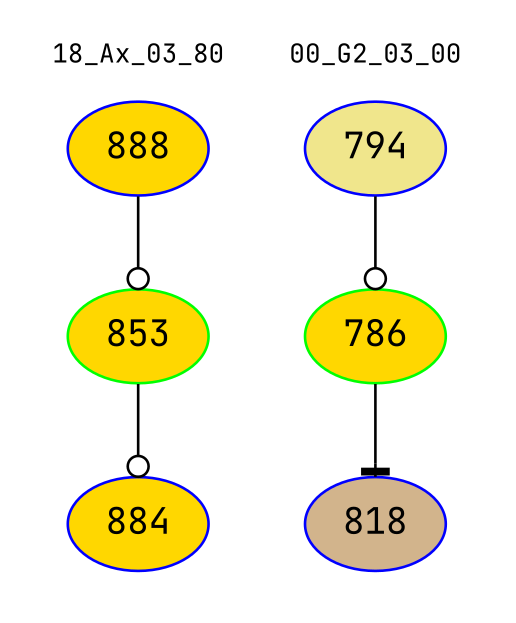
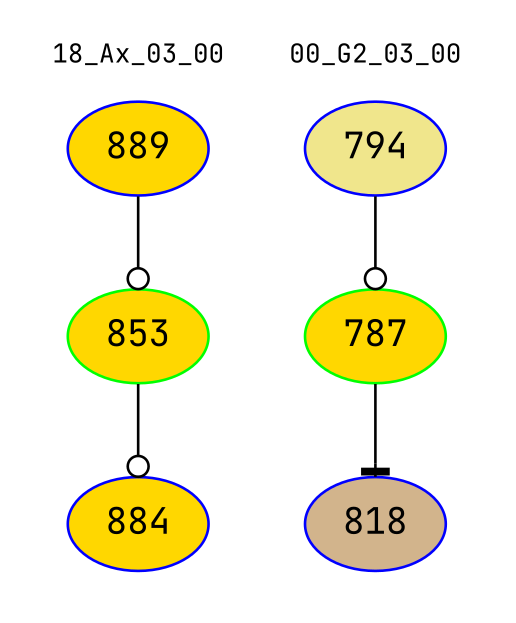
cluster "18_Ax_03_80": label "18_Ax_03_80" -> "18_Ax_03_00"
node "888": label "888" -> "889"
node "786": label "786" -> "787"
